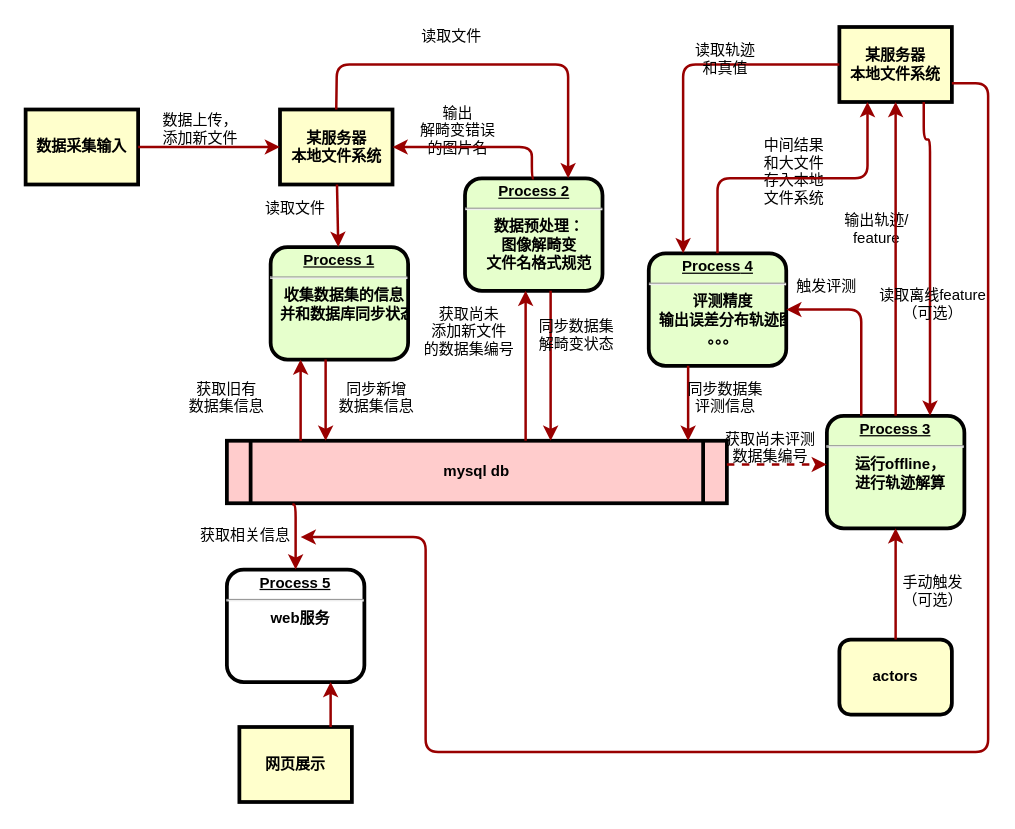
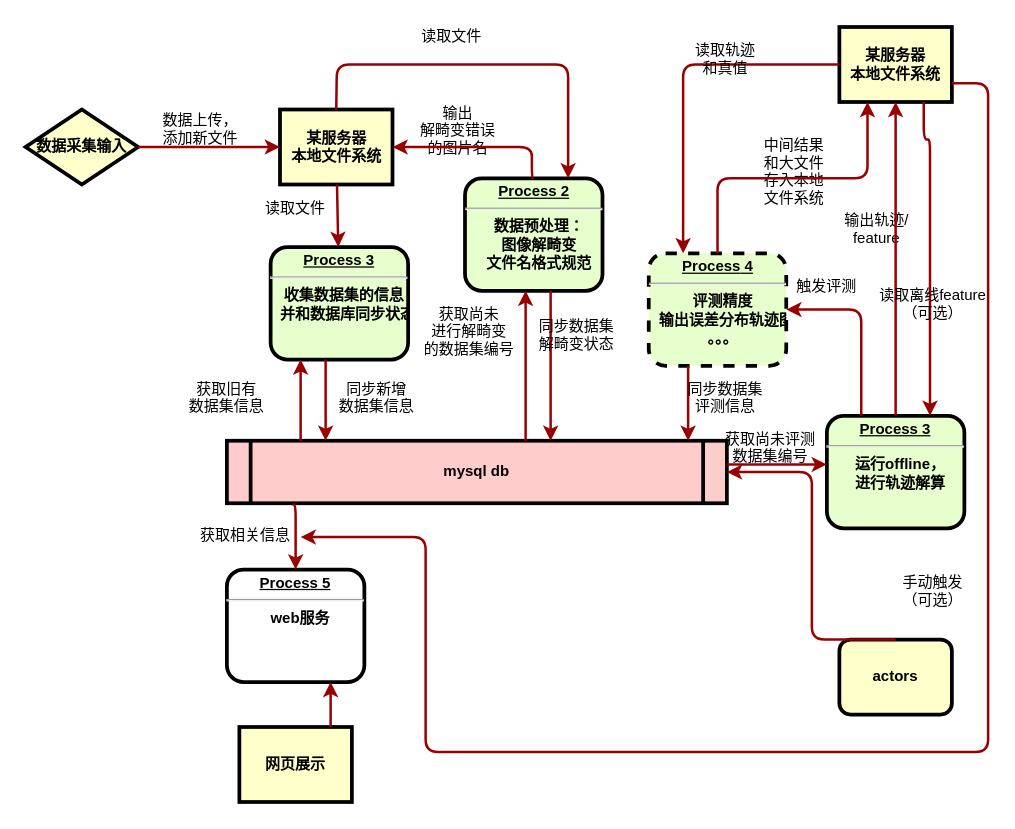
node "数据采集输入": shape rectangle -> diamond
node "Process 1 收集数据集的信息 并和数据库同步状态": label "Process 1 收集数据集的信息 并和数据库同步状态" -> "Process 3 收集数据集的信息 并和数据库同步状态"
node "Process 4 评测精度 输出误差分布轨迹图 。。。": style solid -> dashed
node "获取尚未 添加新文件 的数据集编号": label "获取尚未 添加新文件 的数据集编号" -> "获取尚未 进行解畸变 的数据集编号"
edge "mysql db" -> "Process 3 运行offline， 进行轨迹解算": style dashed -> solid
edge "actors" -> "Process 3 运行offline， 进行轨迹解算": now "actors" -> "mysql db"
